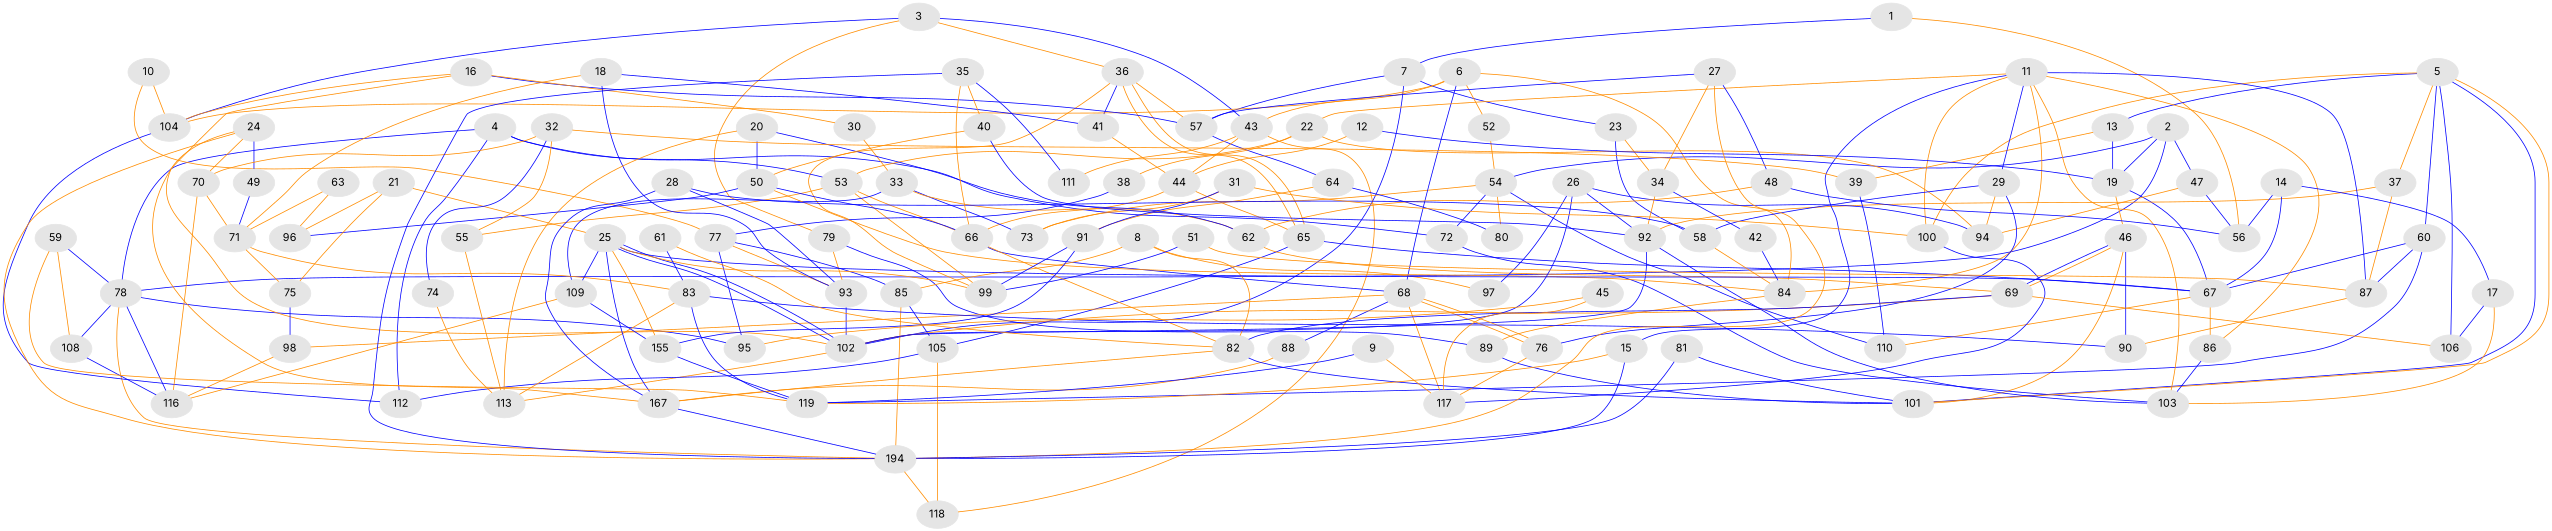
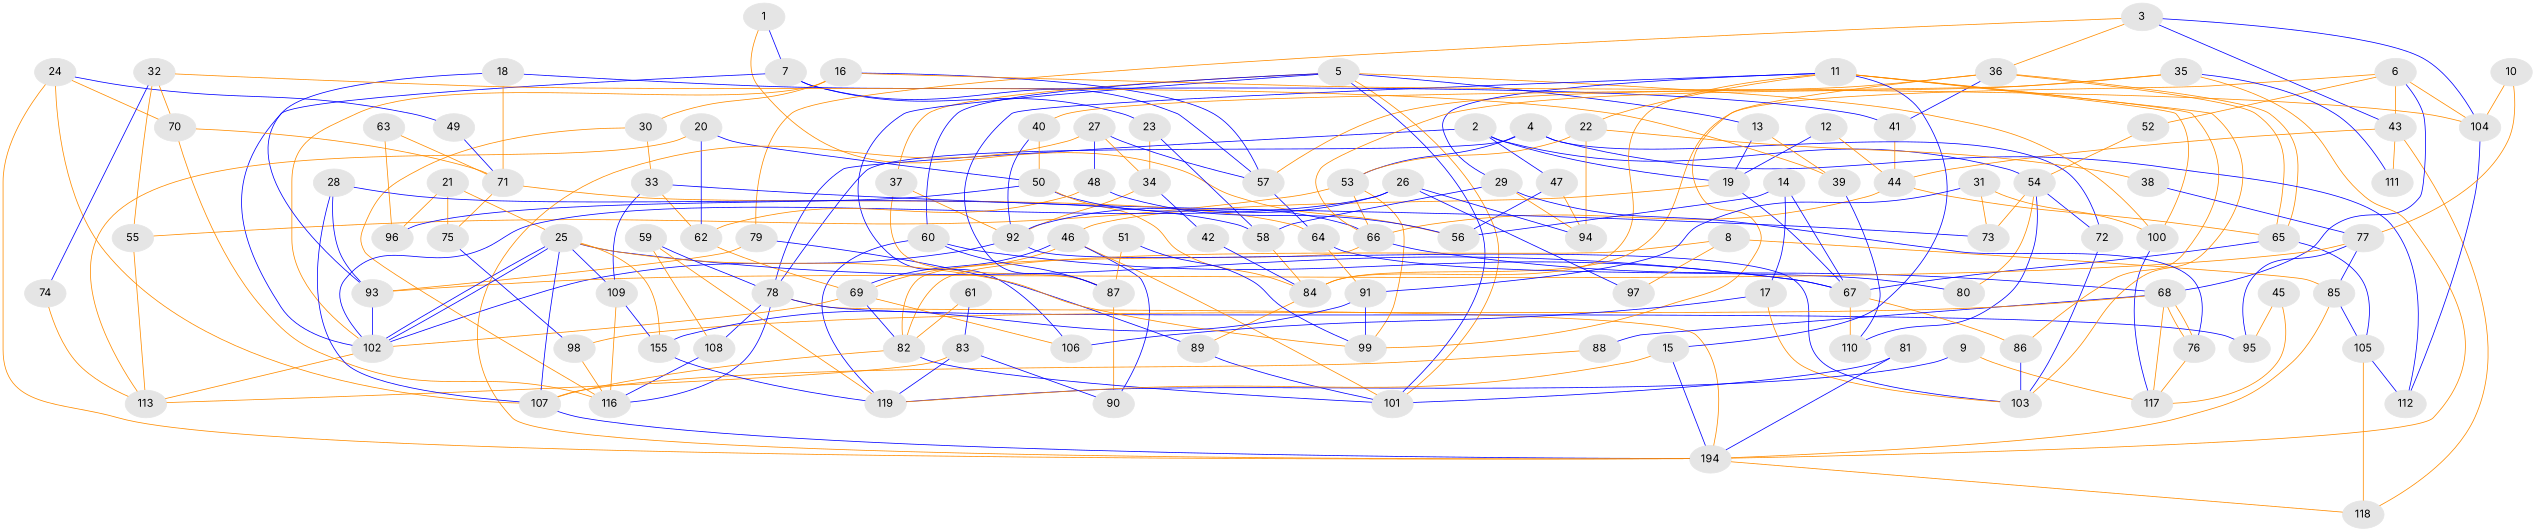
edge "30" -- "116": added
edge "35" -- "194": color blue -> darkorange
edge "71" -- "83": now "71" -- "64"
node "167": label "167" -> "107"
